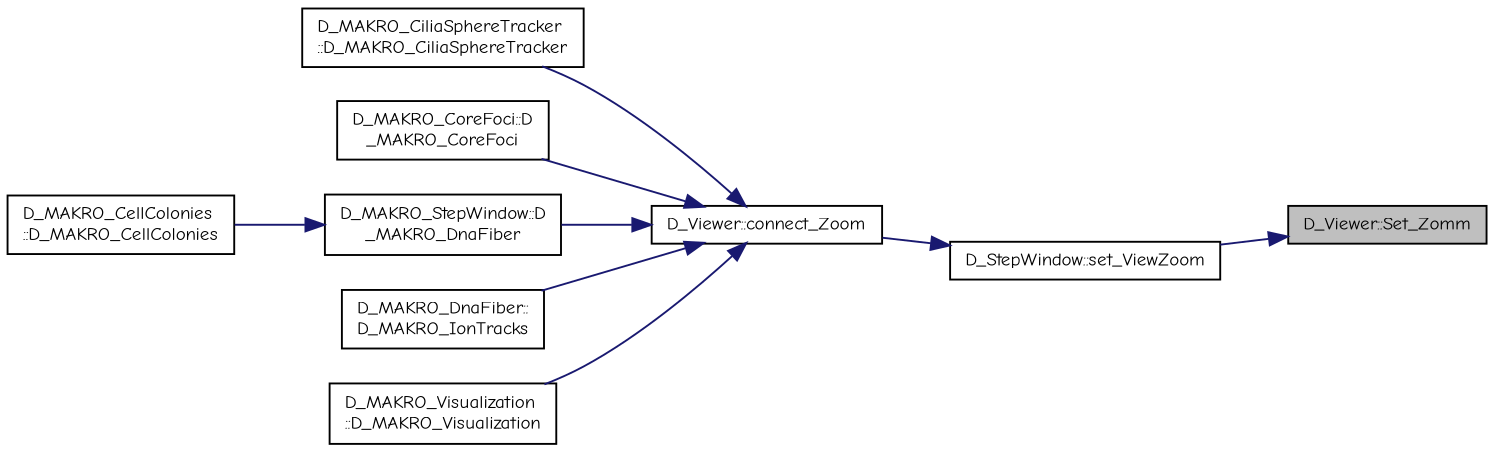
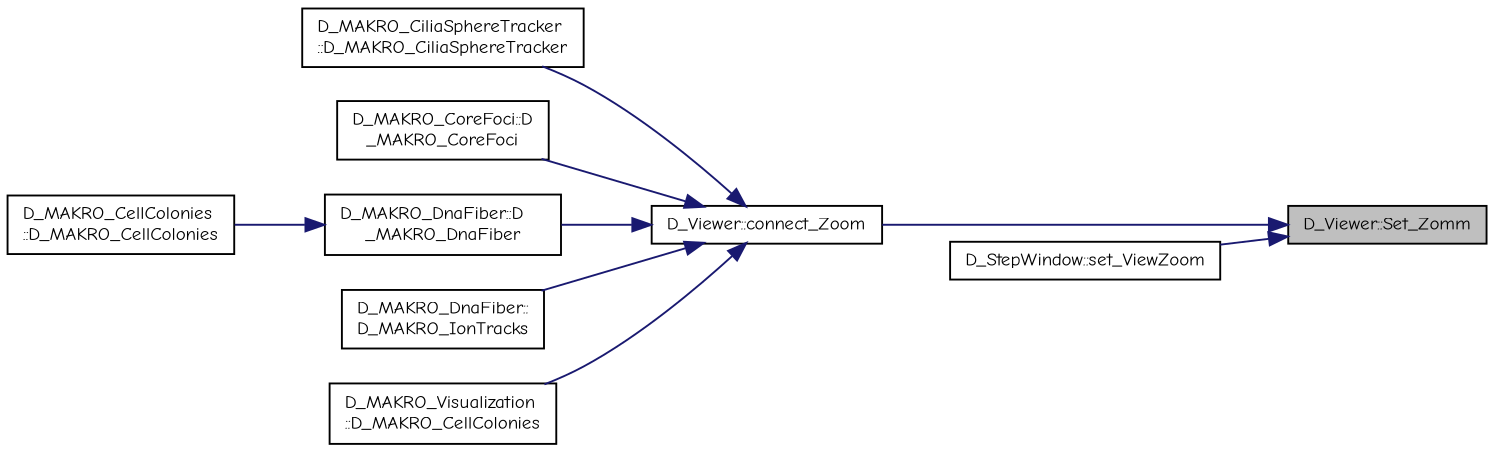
node "D_MAKRO_StepWindow::D _MAKRO_DnaFiber": label "D_MAKRO_StepWindow::D _MAKRO_DnaFiber" -> "D_MAKRO_DnaFiber::D _MAKRO_DnaFiber"
edge "D_Viewer::connect_Zoom" -> "D_StepWindow::set_ViewZoom": now "D_Viewer::connect_Zoom" -> "D_Viewer::Set_Zomm"
node "D_MAKRO_Visualization ::D_MAKRO_Visualization": label "D_MAKRO_Visualization ::D_MAKRO_Visualization" -> "D_MAKRO_Visualization ::D_MAKRO_CellColonies"
